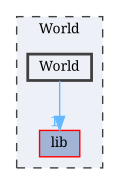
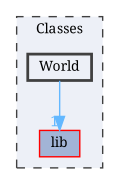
cluster "World": label "World" -> "Classes"
